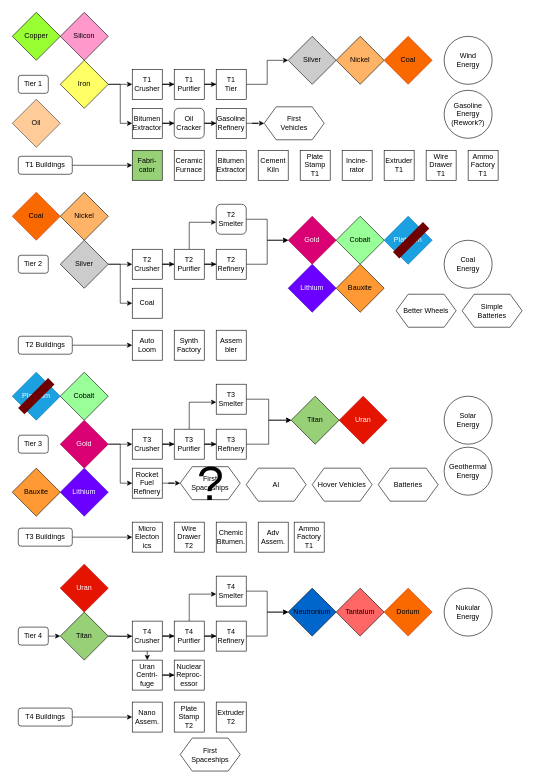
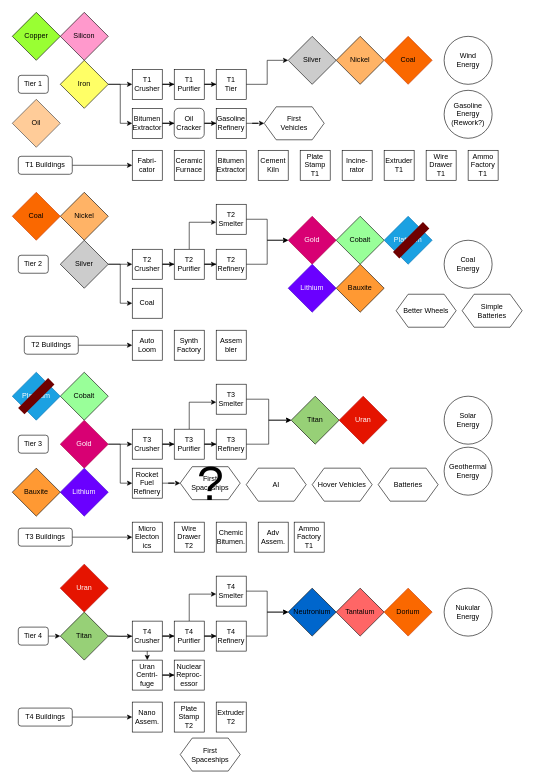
node "Fabri- cator": fillcolor #97d077 -> #ffffff
node "T2 Smelter": shape rounded rectangle -> rectangle
node "T2 Buildings": moved (45, 345) -> (51, 345)
